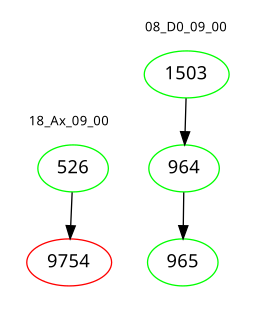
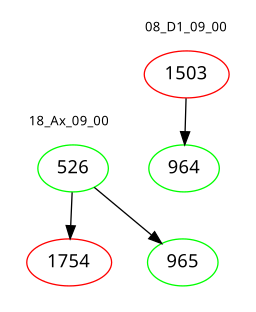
cluster "08_D0_09_00": label "08_D0_09_00" -> "08_D1_09_00"
node "1503": color green -> red
edge "964" -> "965": now "526" -> "965"
node "9754": label "9754" -> "1754"
